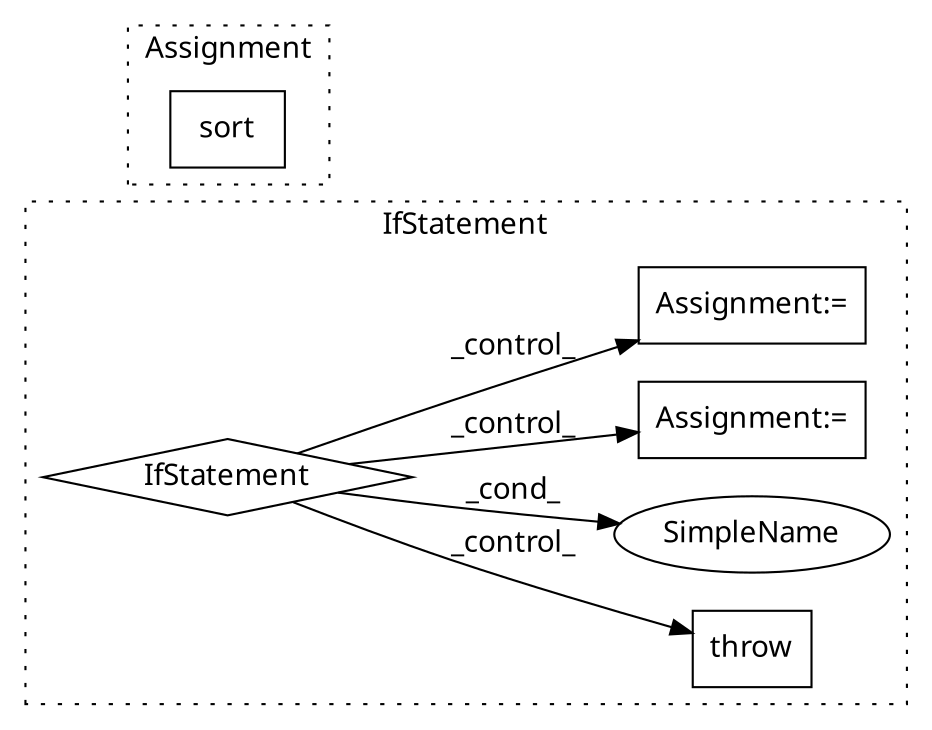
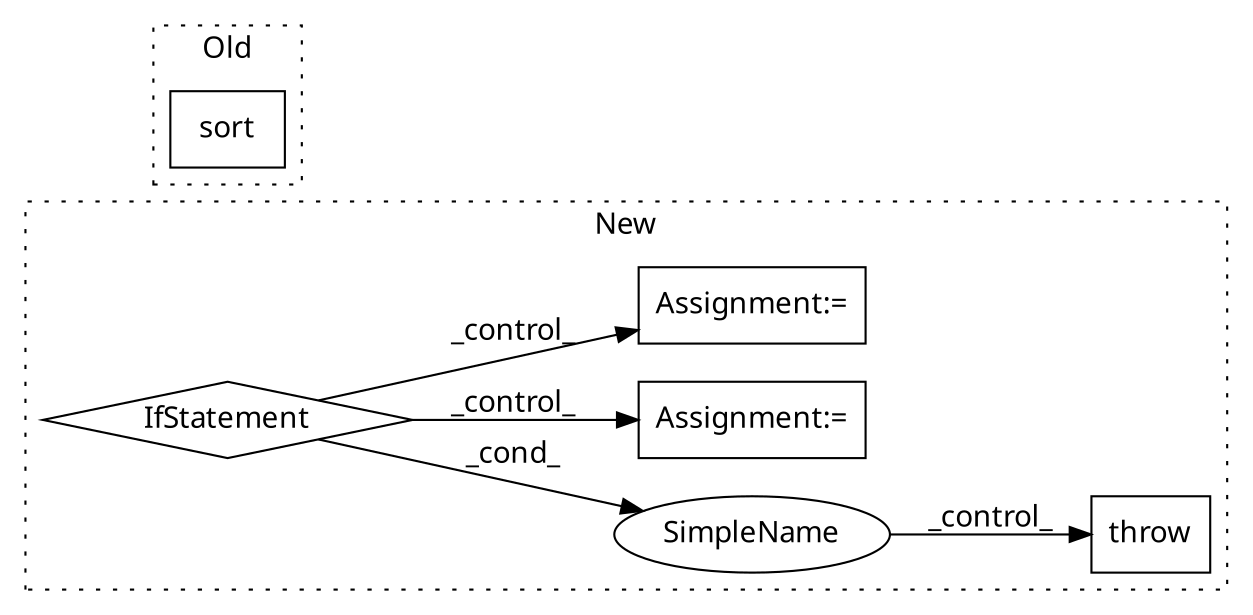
cluster "Assignment": label "Assignment" -> "Old"
cluster "IfStatement": label "IfStatement" -> "New"
edge "IfStatement" -> "throw": now "SimpleName" -> "throw"
